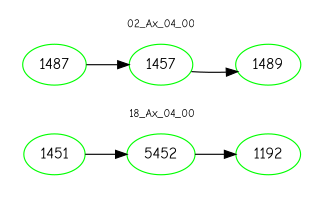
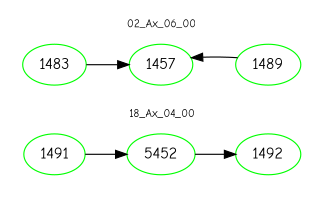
cluster "02_Ax_04_00": label "02_Ax_04_00" -> "02_Ax_06_00"
node "1487": label "1487" -> "1483"
edge "1457" -> "1489": reversed
node "1451": label "1451" -> "1491"
node "1192": label "1192" -> "1492"
